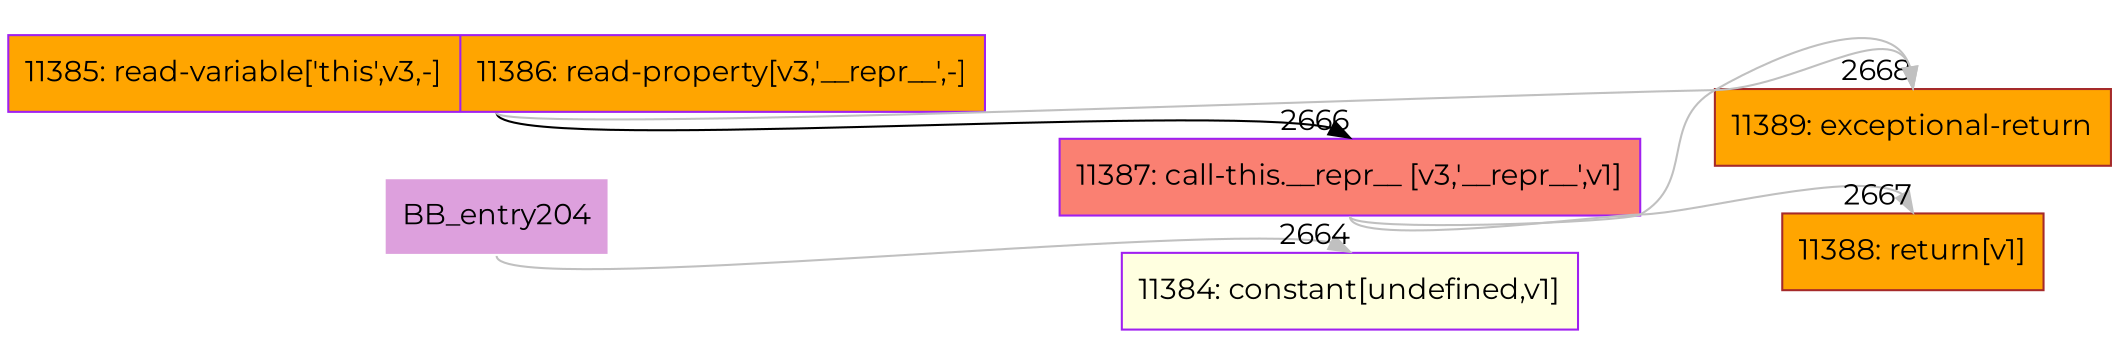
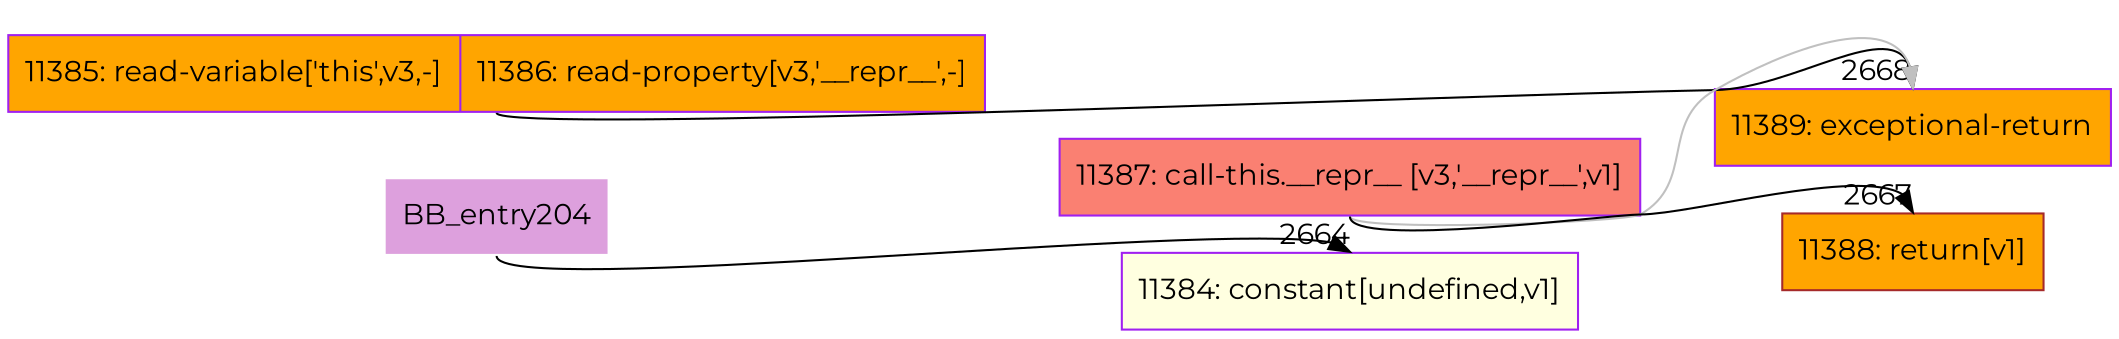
edge "11385: read-variable['this',v3,-]" -> "11389: exceptional-return": color gray -> black
edge "11385: read-variable['this',v3,-]" -> "11387: call-this.__repr__ [v3,'__repr__',v1]": removed
node "11389: exceptional-return": color brown -> purple
edge "11387: call-this.__repr__ [v3,'__repr__',v1]" -> "11388: return[v1]": color gray -> black
edge "BB_entry204" -> "11384: constant[undefined,v1]": color gray -> black
